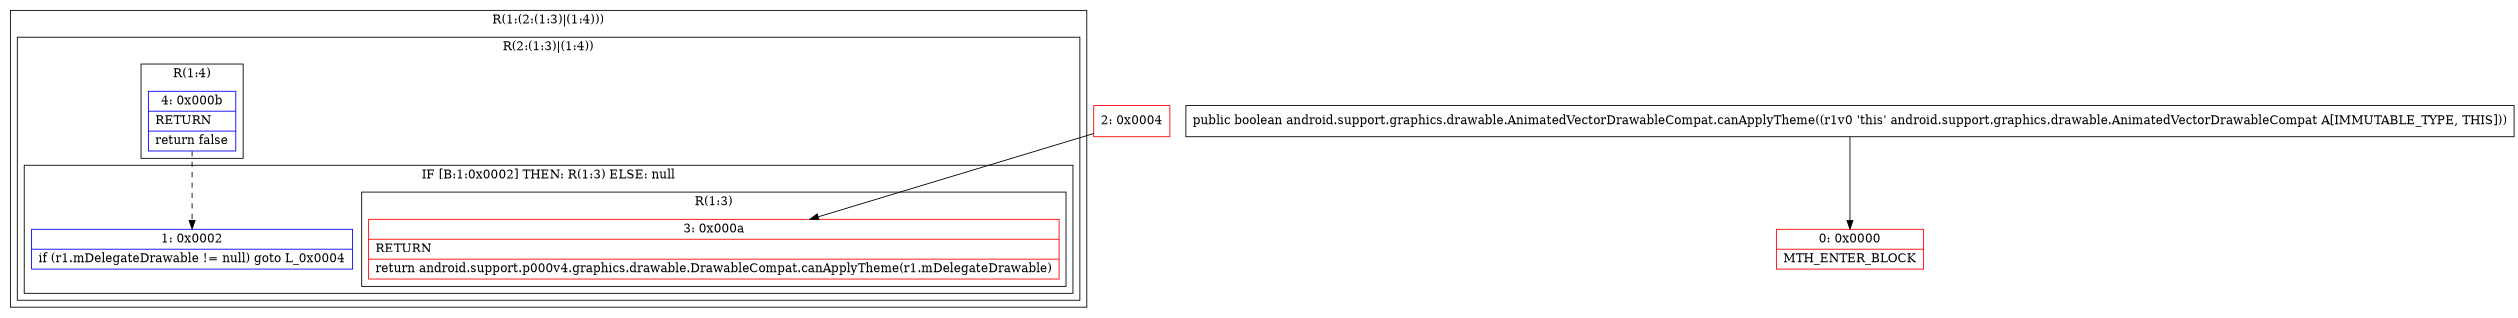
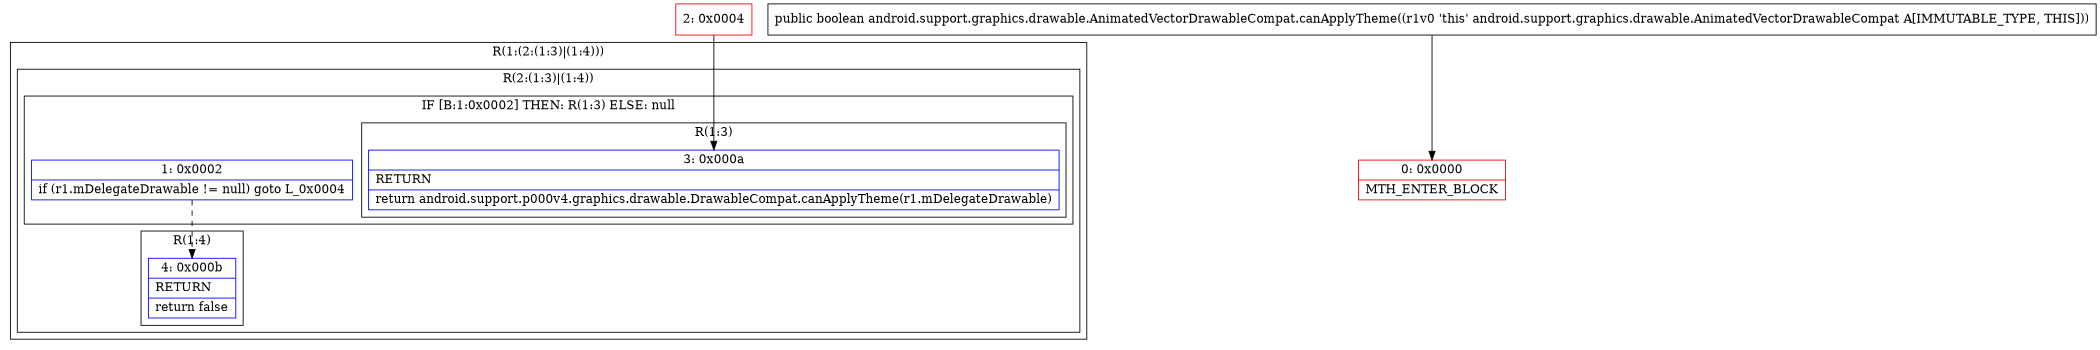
edge "4: 0x000b" -> "1: 0x0002": reversed
node "3: 0x000a": color red -> blue
